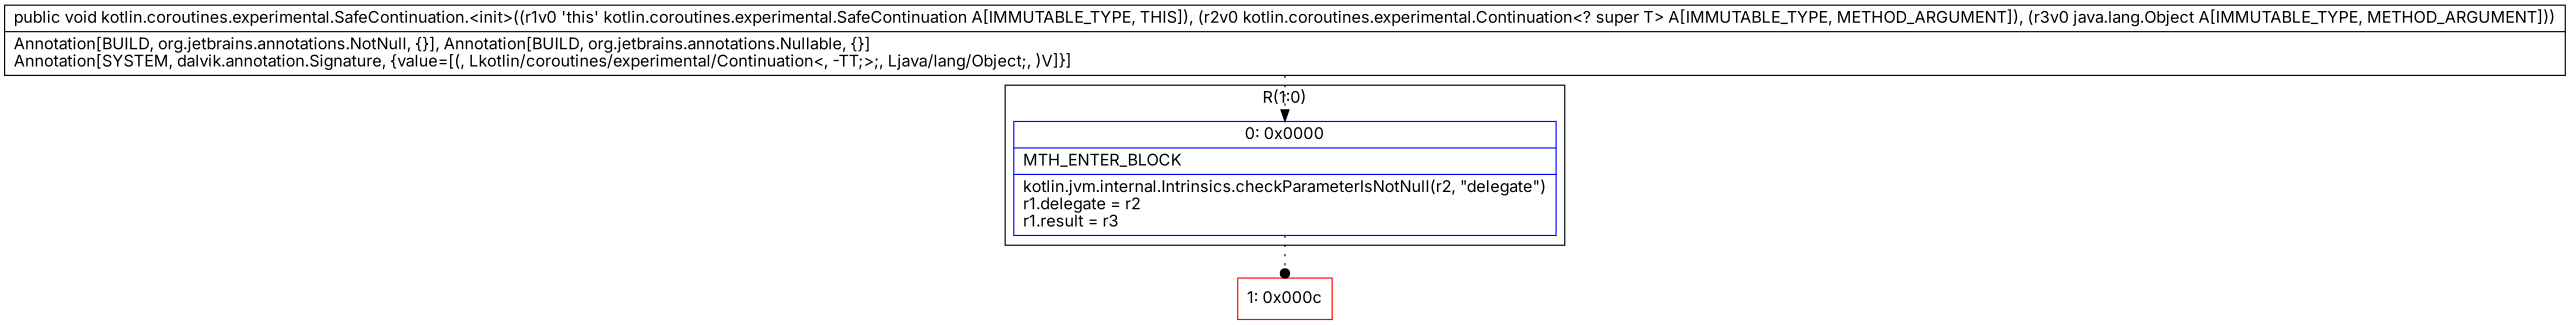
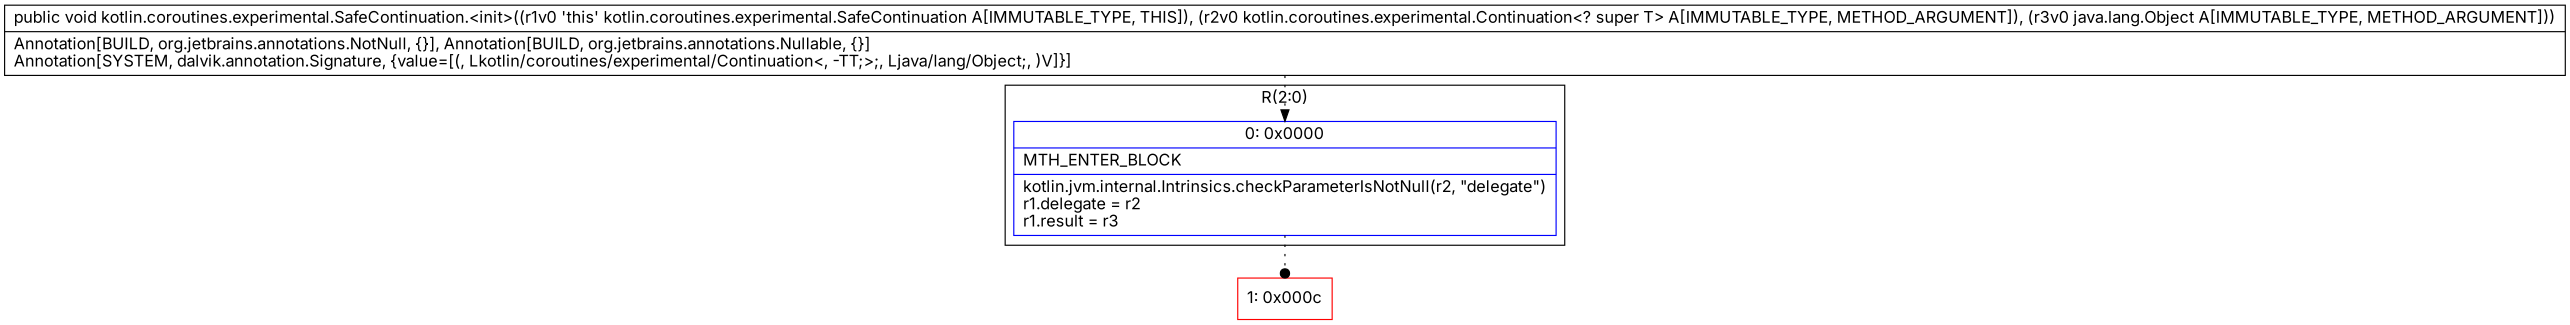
cluster "R(1:0)": label "R(1:0)" -> "R(2:0)"
